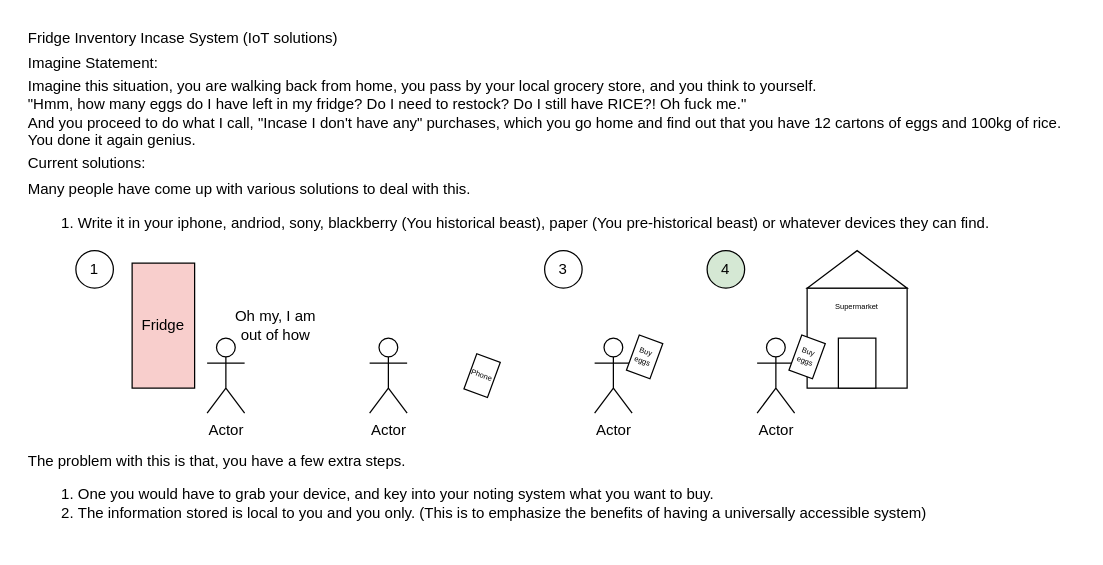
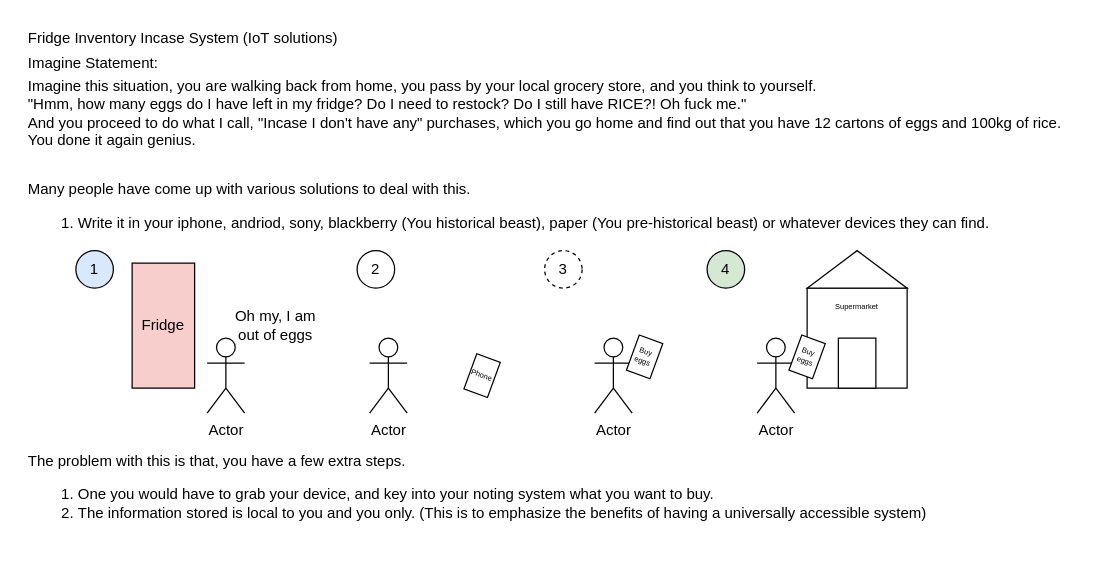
node "Current solutions:": removed
node "1": fillcolor #ffffff -> #dae8fc
node "2": added
node "3": style solid -> dashed
node "Oh my, I am out of how": label "Oh my, I am out of how" -> "Oh my, I am out of eggs"
